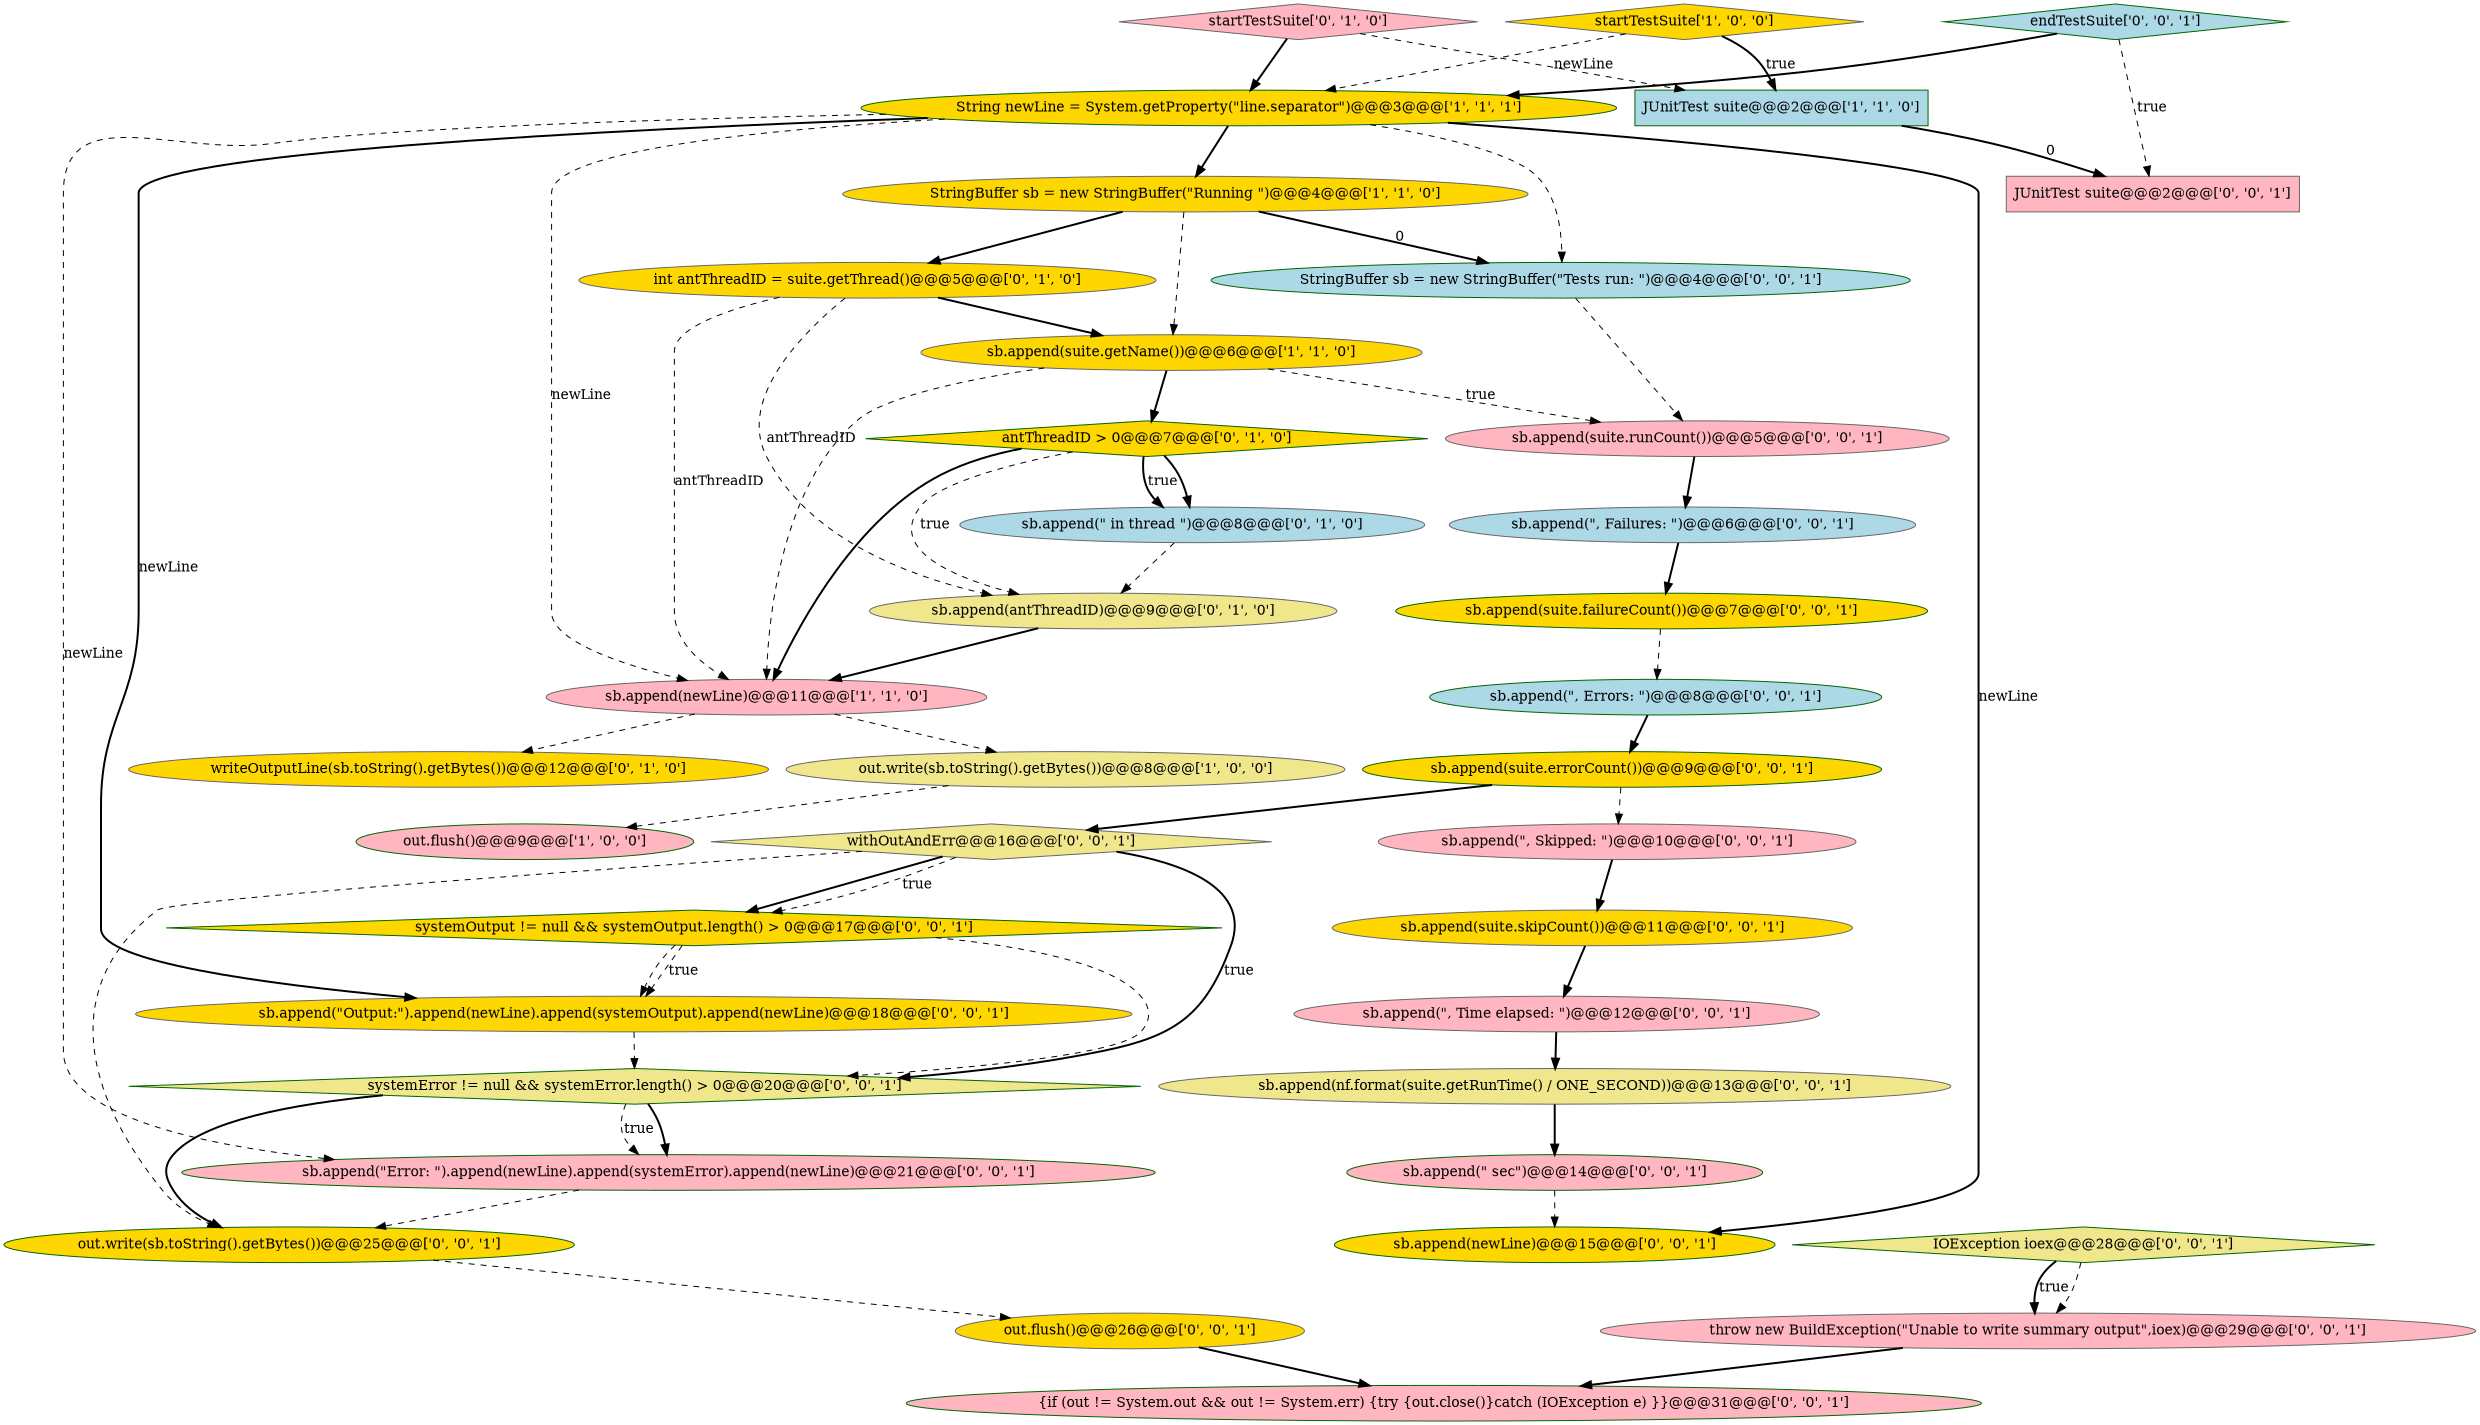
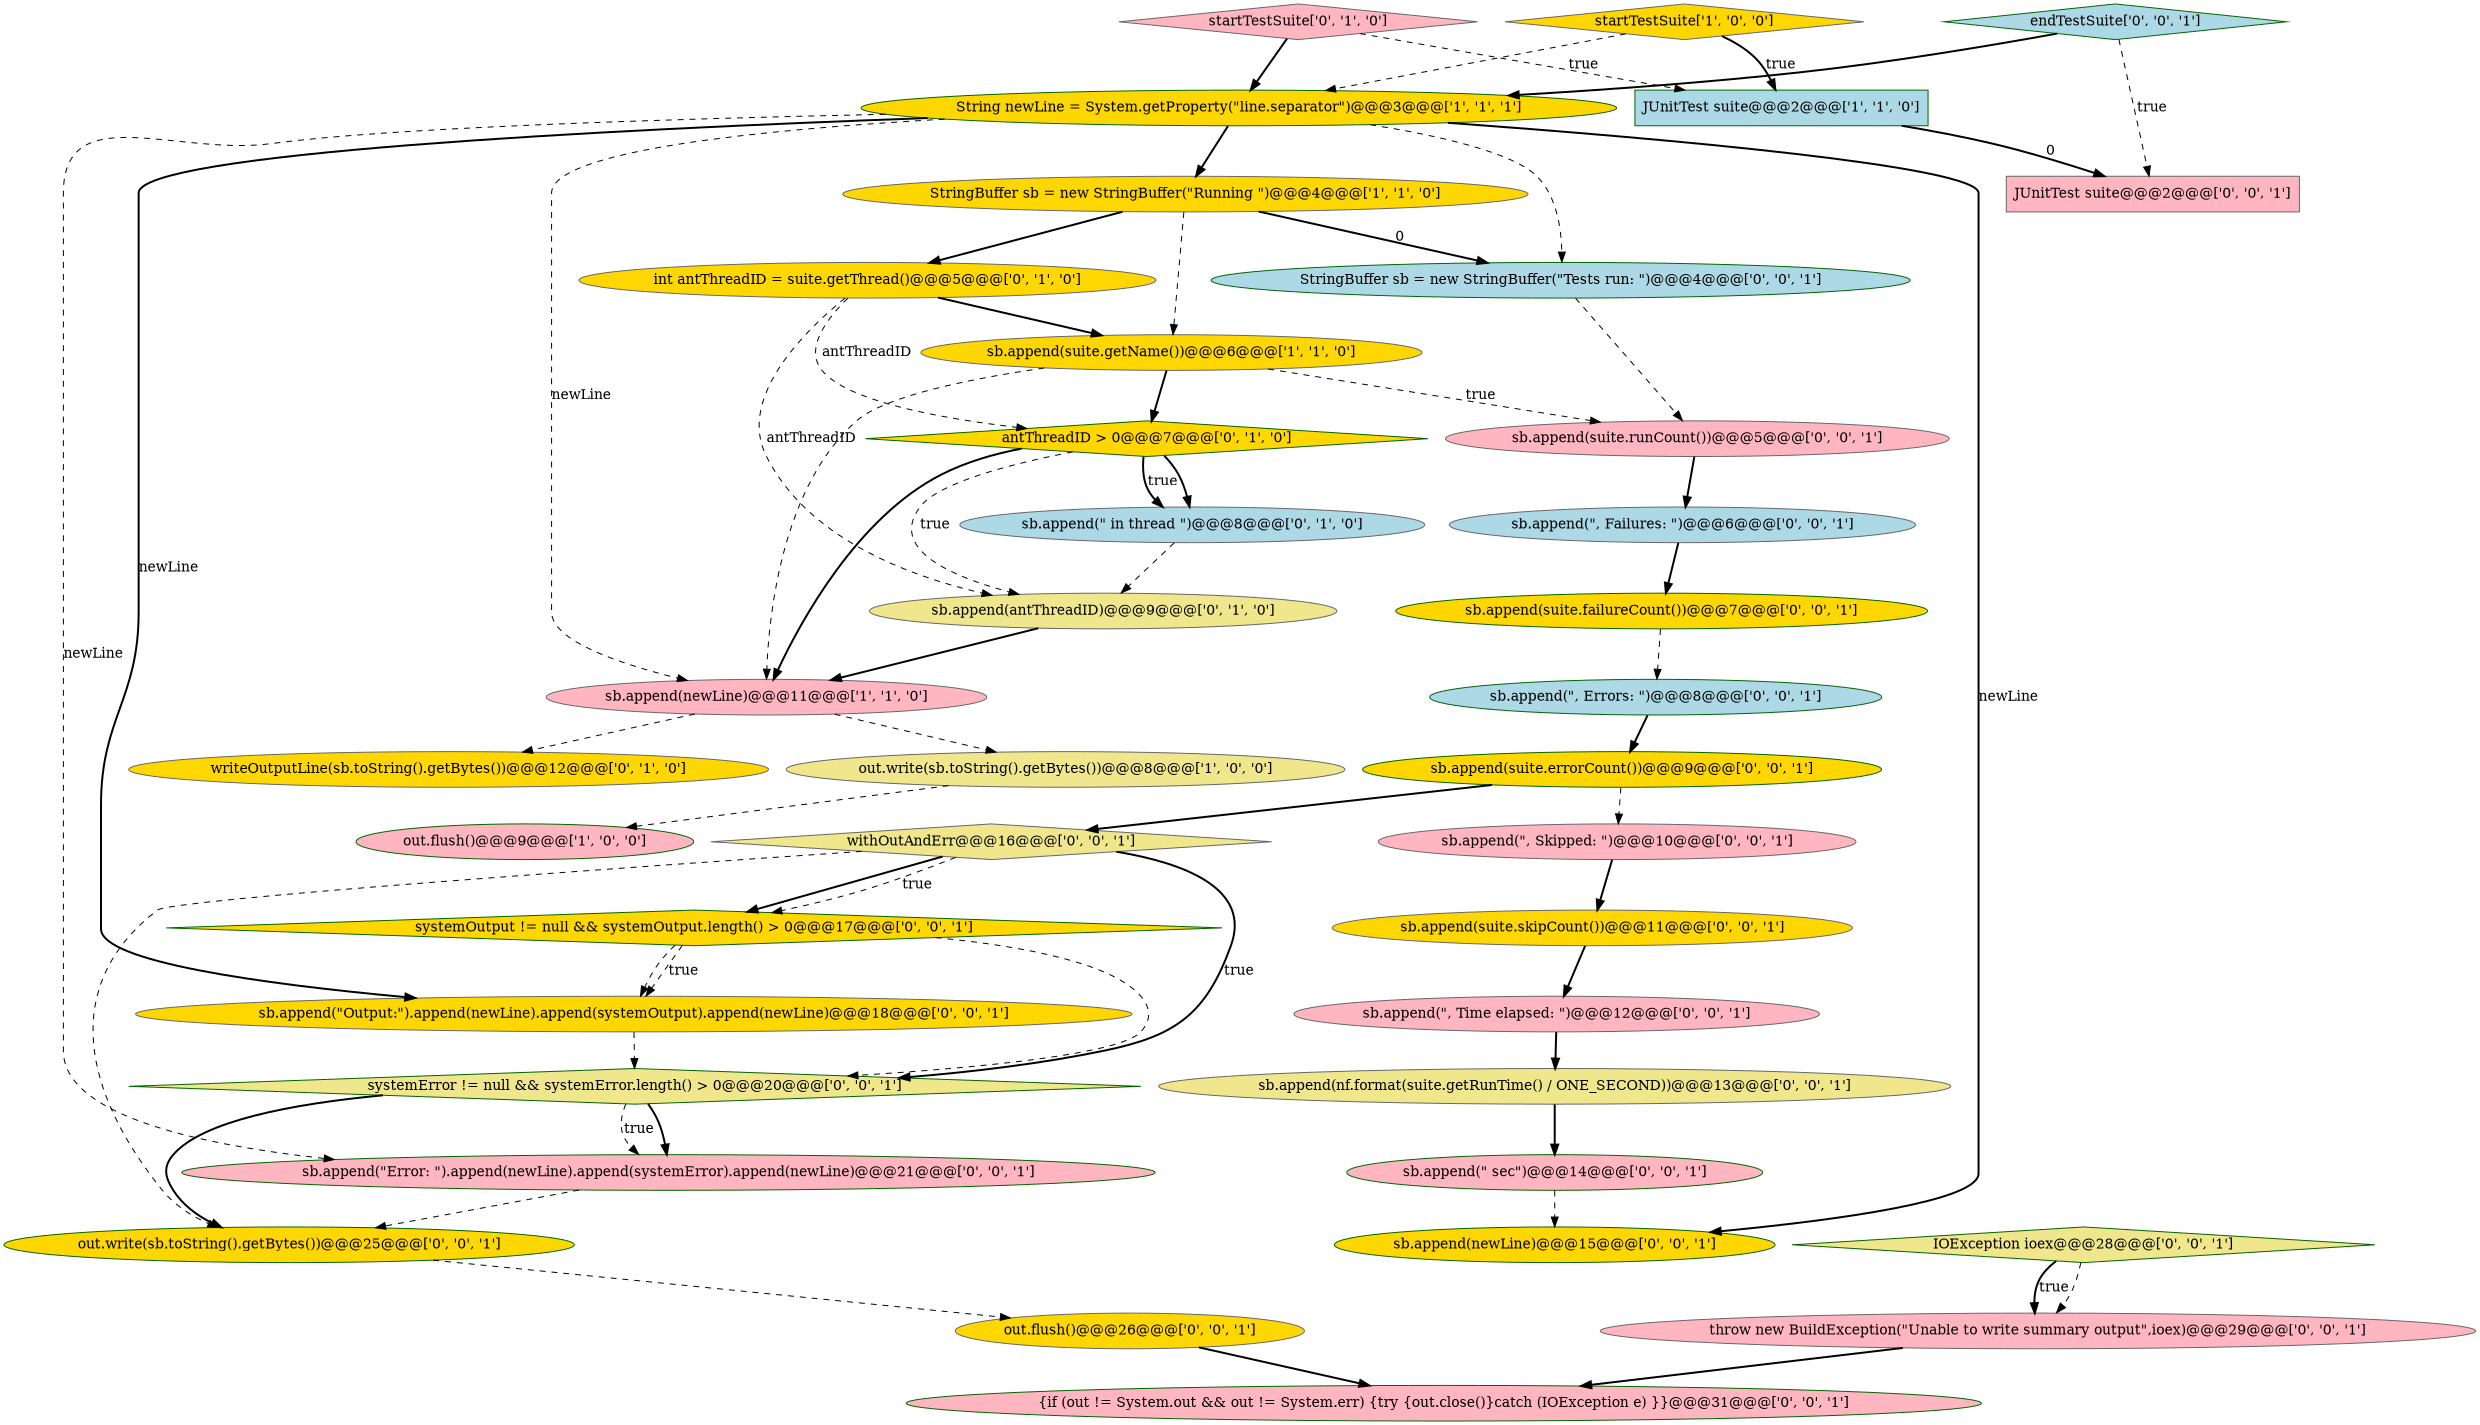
edge "startTestSuite['0', '1', '0']" -> "JUnitTest suite@@@2@@@['1', '1', '0']": label "newLine" -> "true"
edge "int antThreadID = suite.getThread()@@@5@@@['0', '1', '0']" -> "sb.append(newLine)@@@11@@@['1', '1', '0']": now "int antThreadID = suite.getThread()@@@5@@@['0', '1', '0']" -> "antThreadID > 0@@@7@@@['0', '1', '0']"
